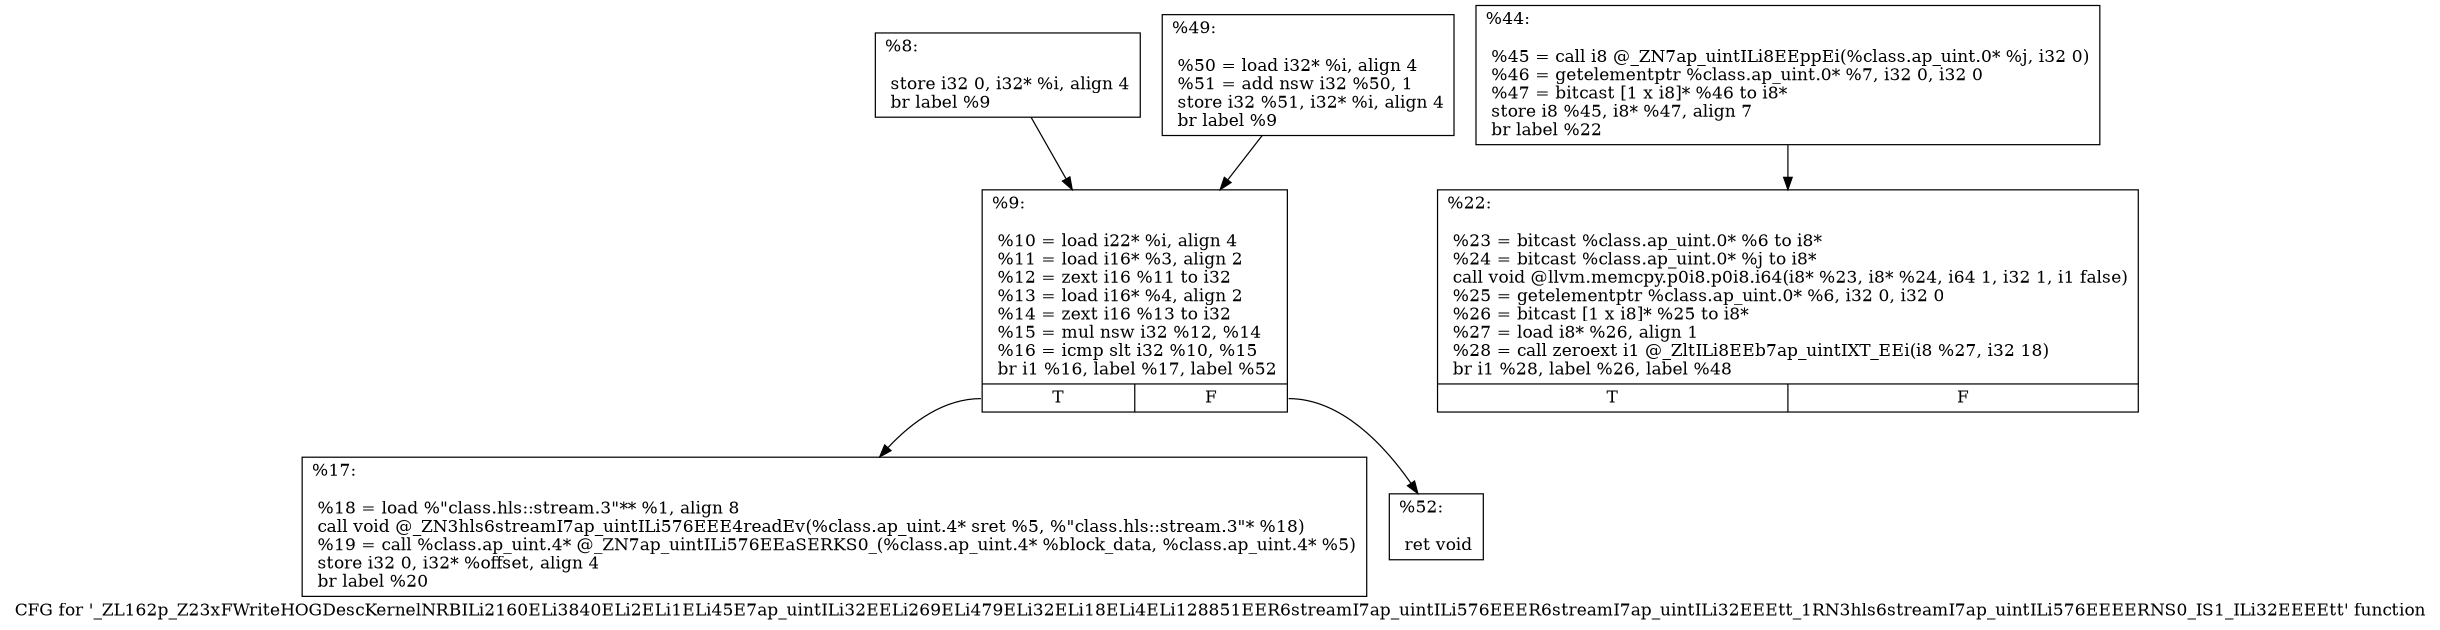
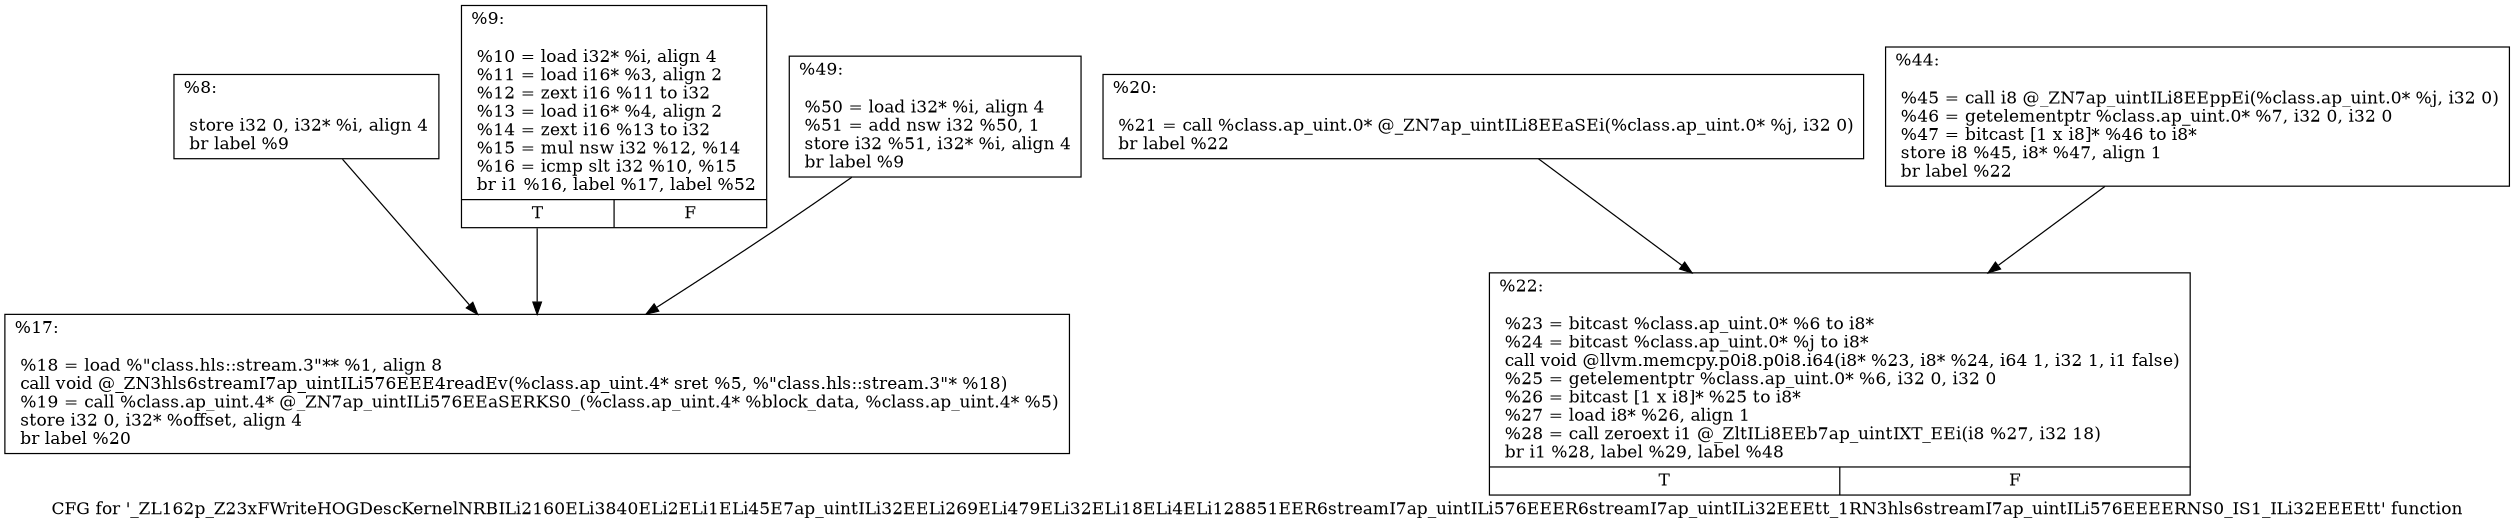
node "%44:": text "store i8 %45, i8* %47, align 7" -> "store i8 %45, i8* %47, align 1"
node "%20:": added
edge "%8:" -> "%9:": now "%8:" -> "%17:"
edge "%49:" -> "%9:": now "%49:" -> "%17:"
node "%9:": text "%10 = load i22* %i, align 4" -> "%10 = load i32* %i, align 4"
node "%22:": text "br i1 %28, label %26, label %48" -> "br i1 %28, label %29, label %48"
node "%52:": removed
